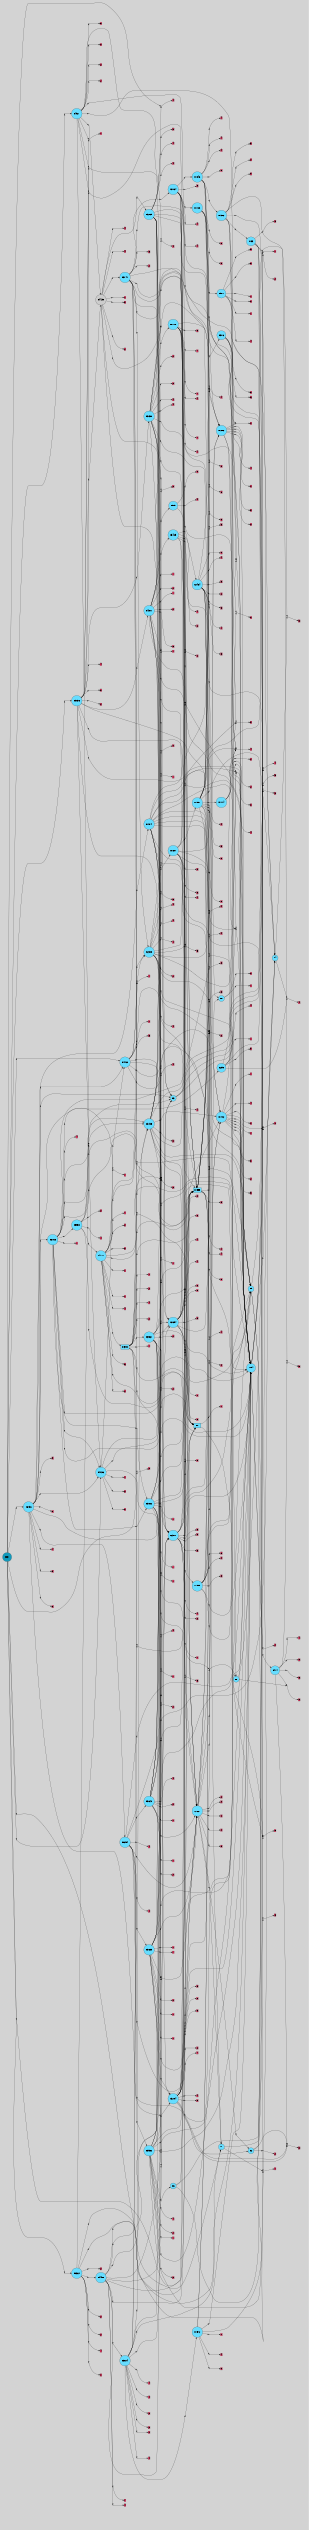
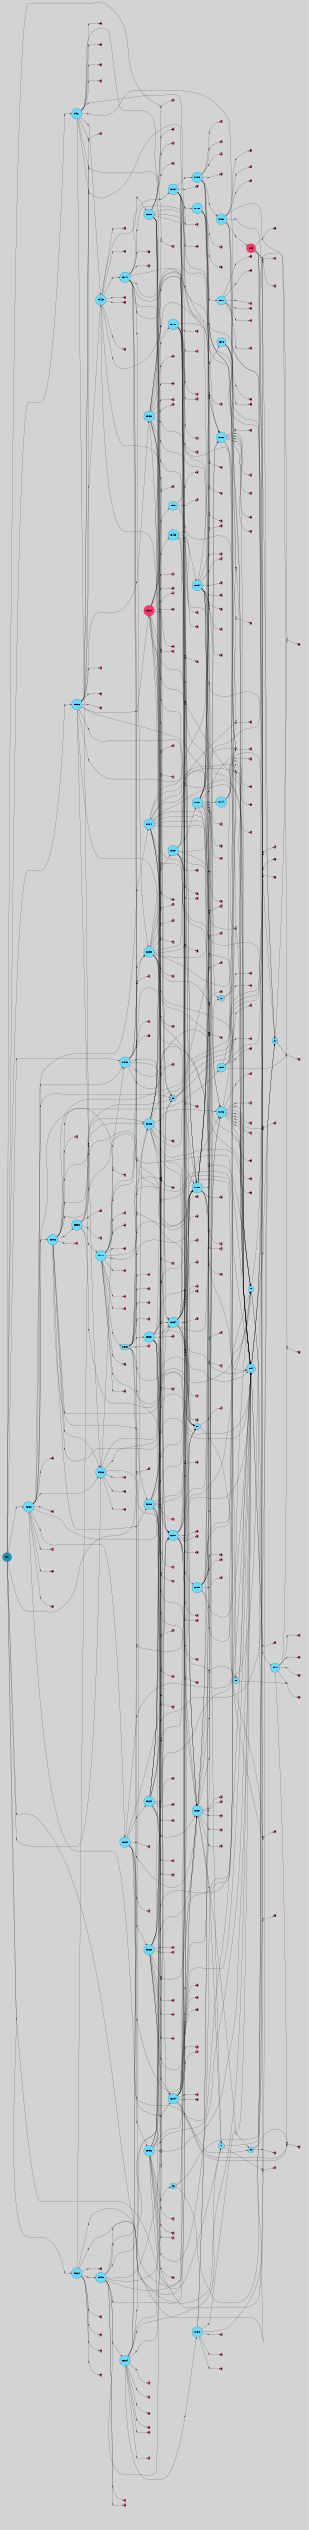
node "T133": fillcolor #66ddff -> #ff3366
node "T4425": fillcolor #cccccc -> #66ddff
node "T4301": fillcolor #66ddff -> #ff3366
node "T1555": shape box -> circle
node "T7": shape box -> circle
